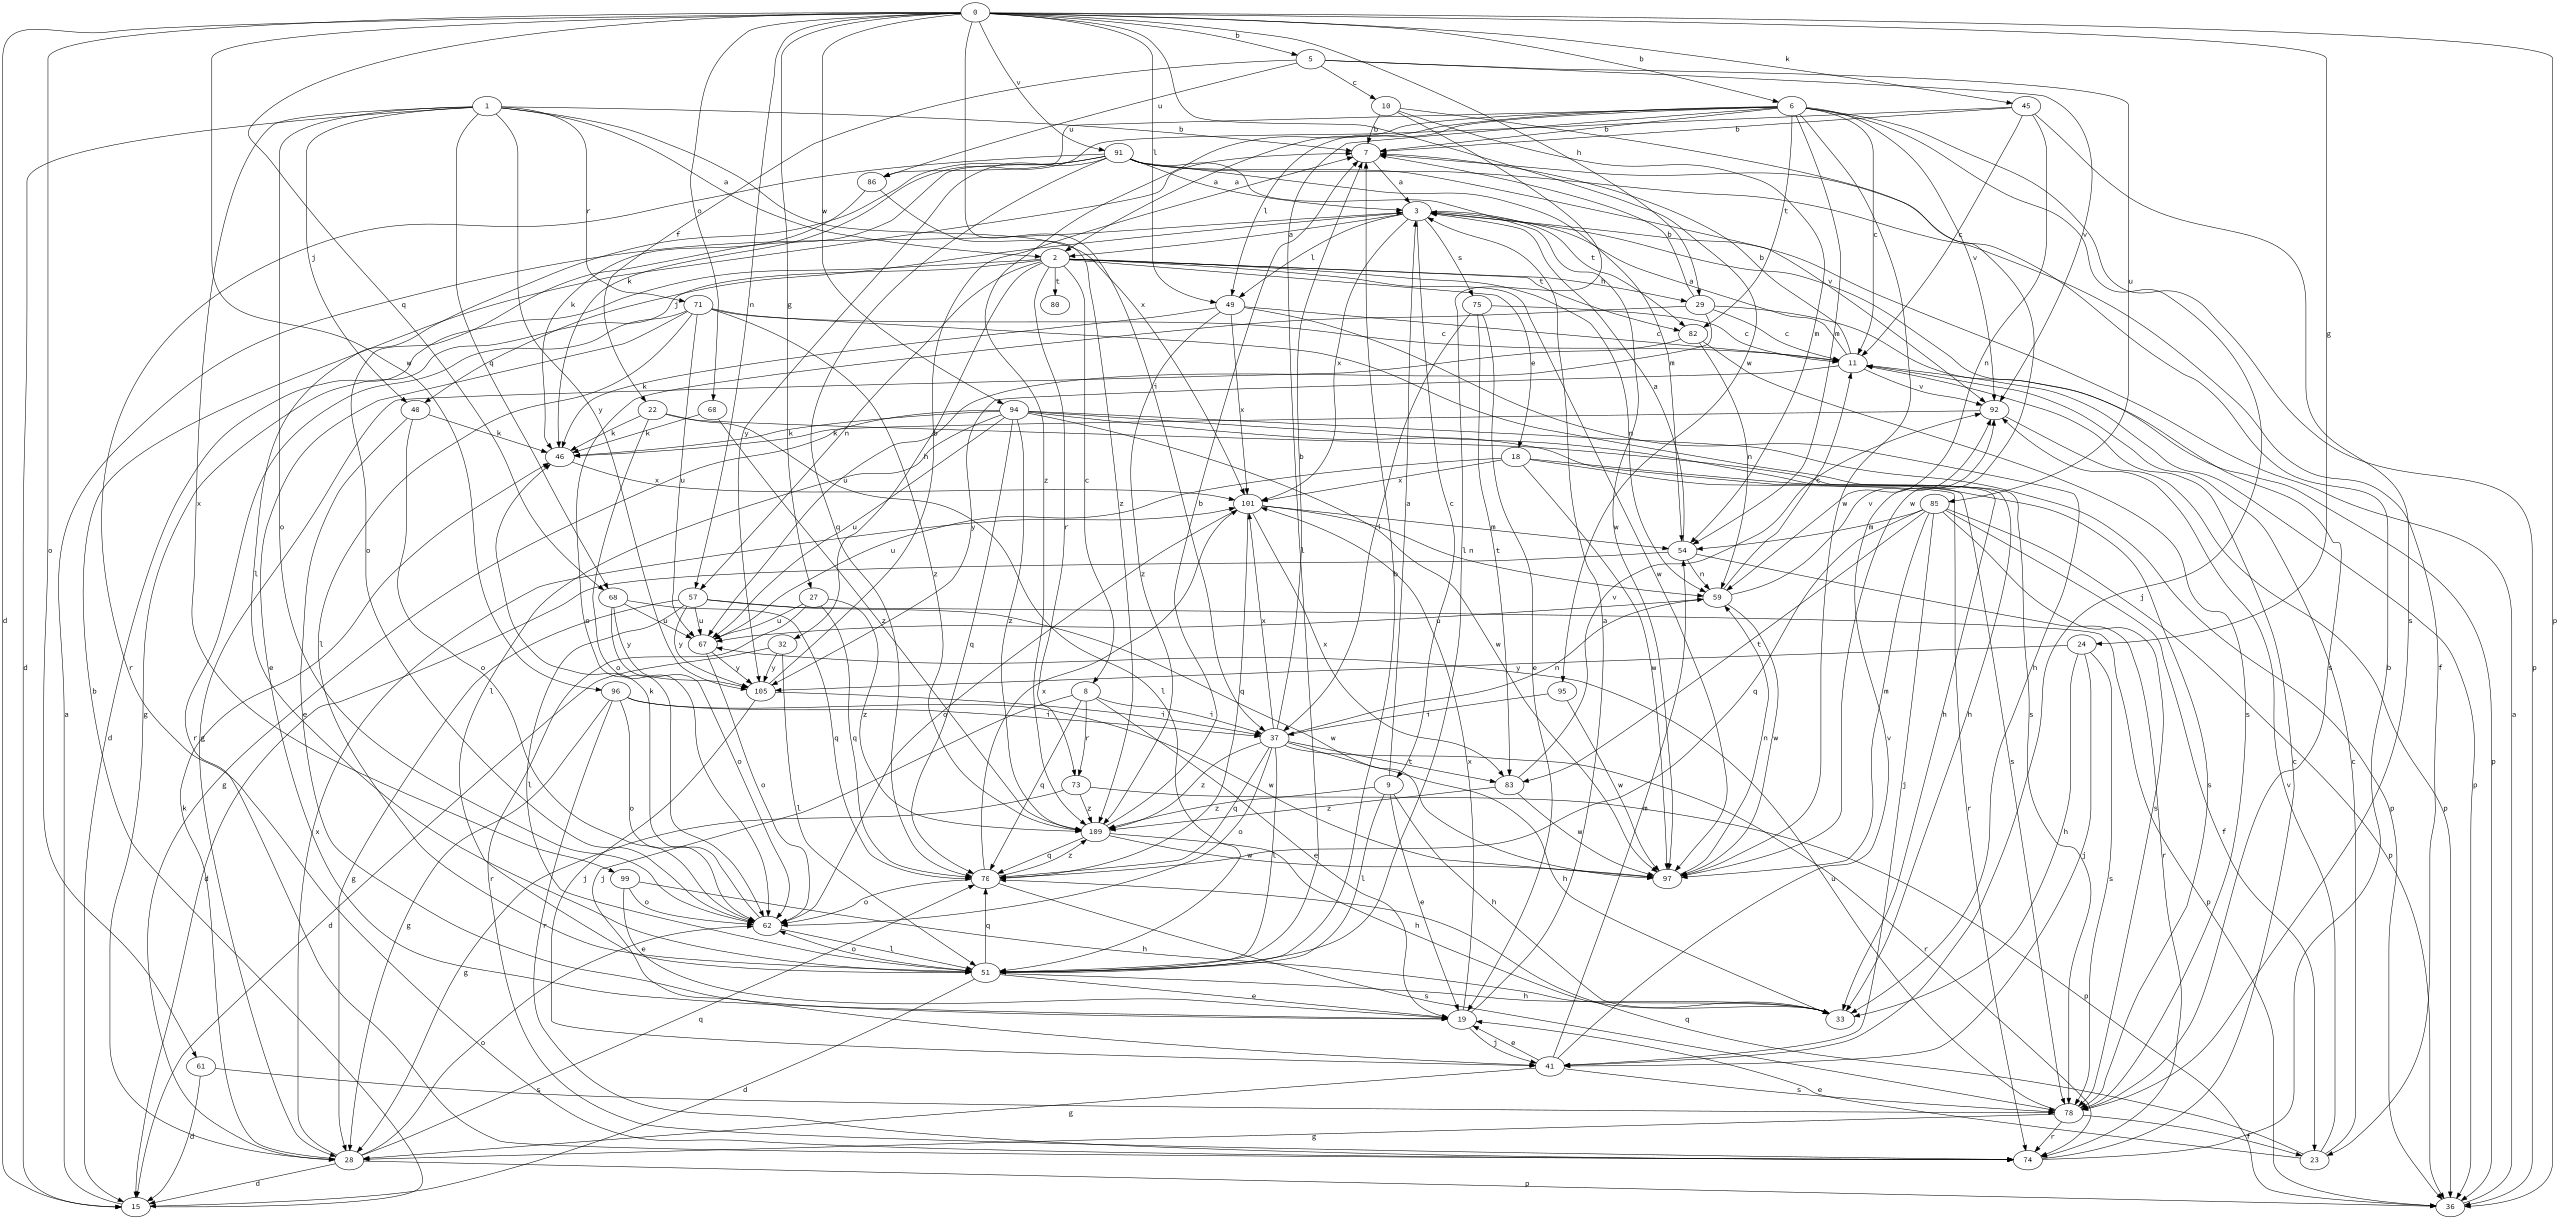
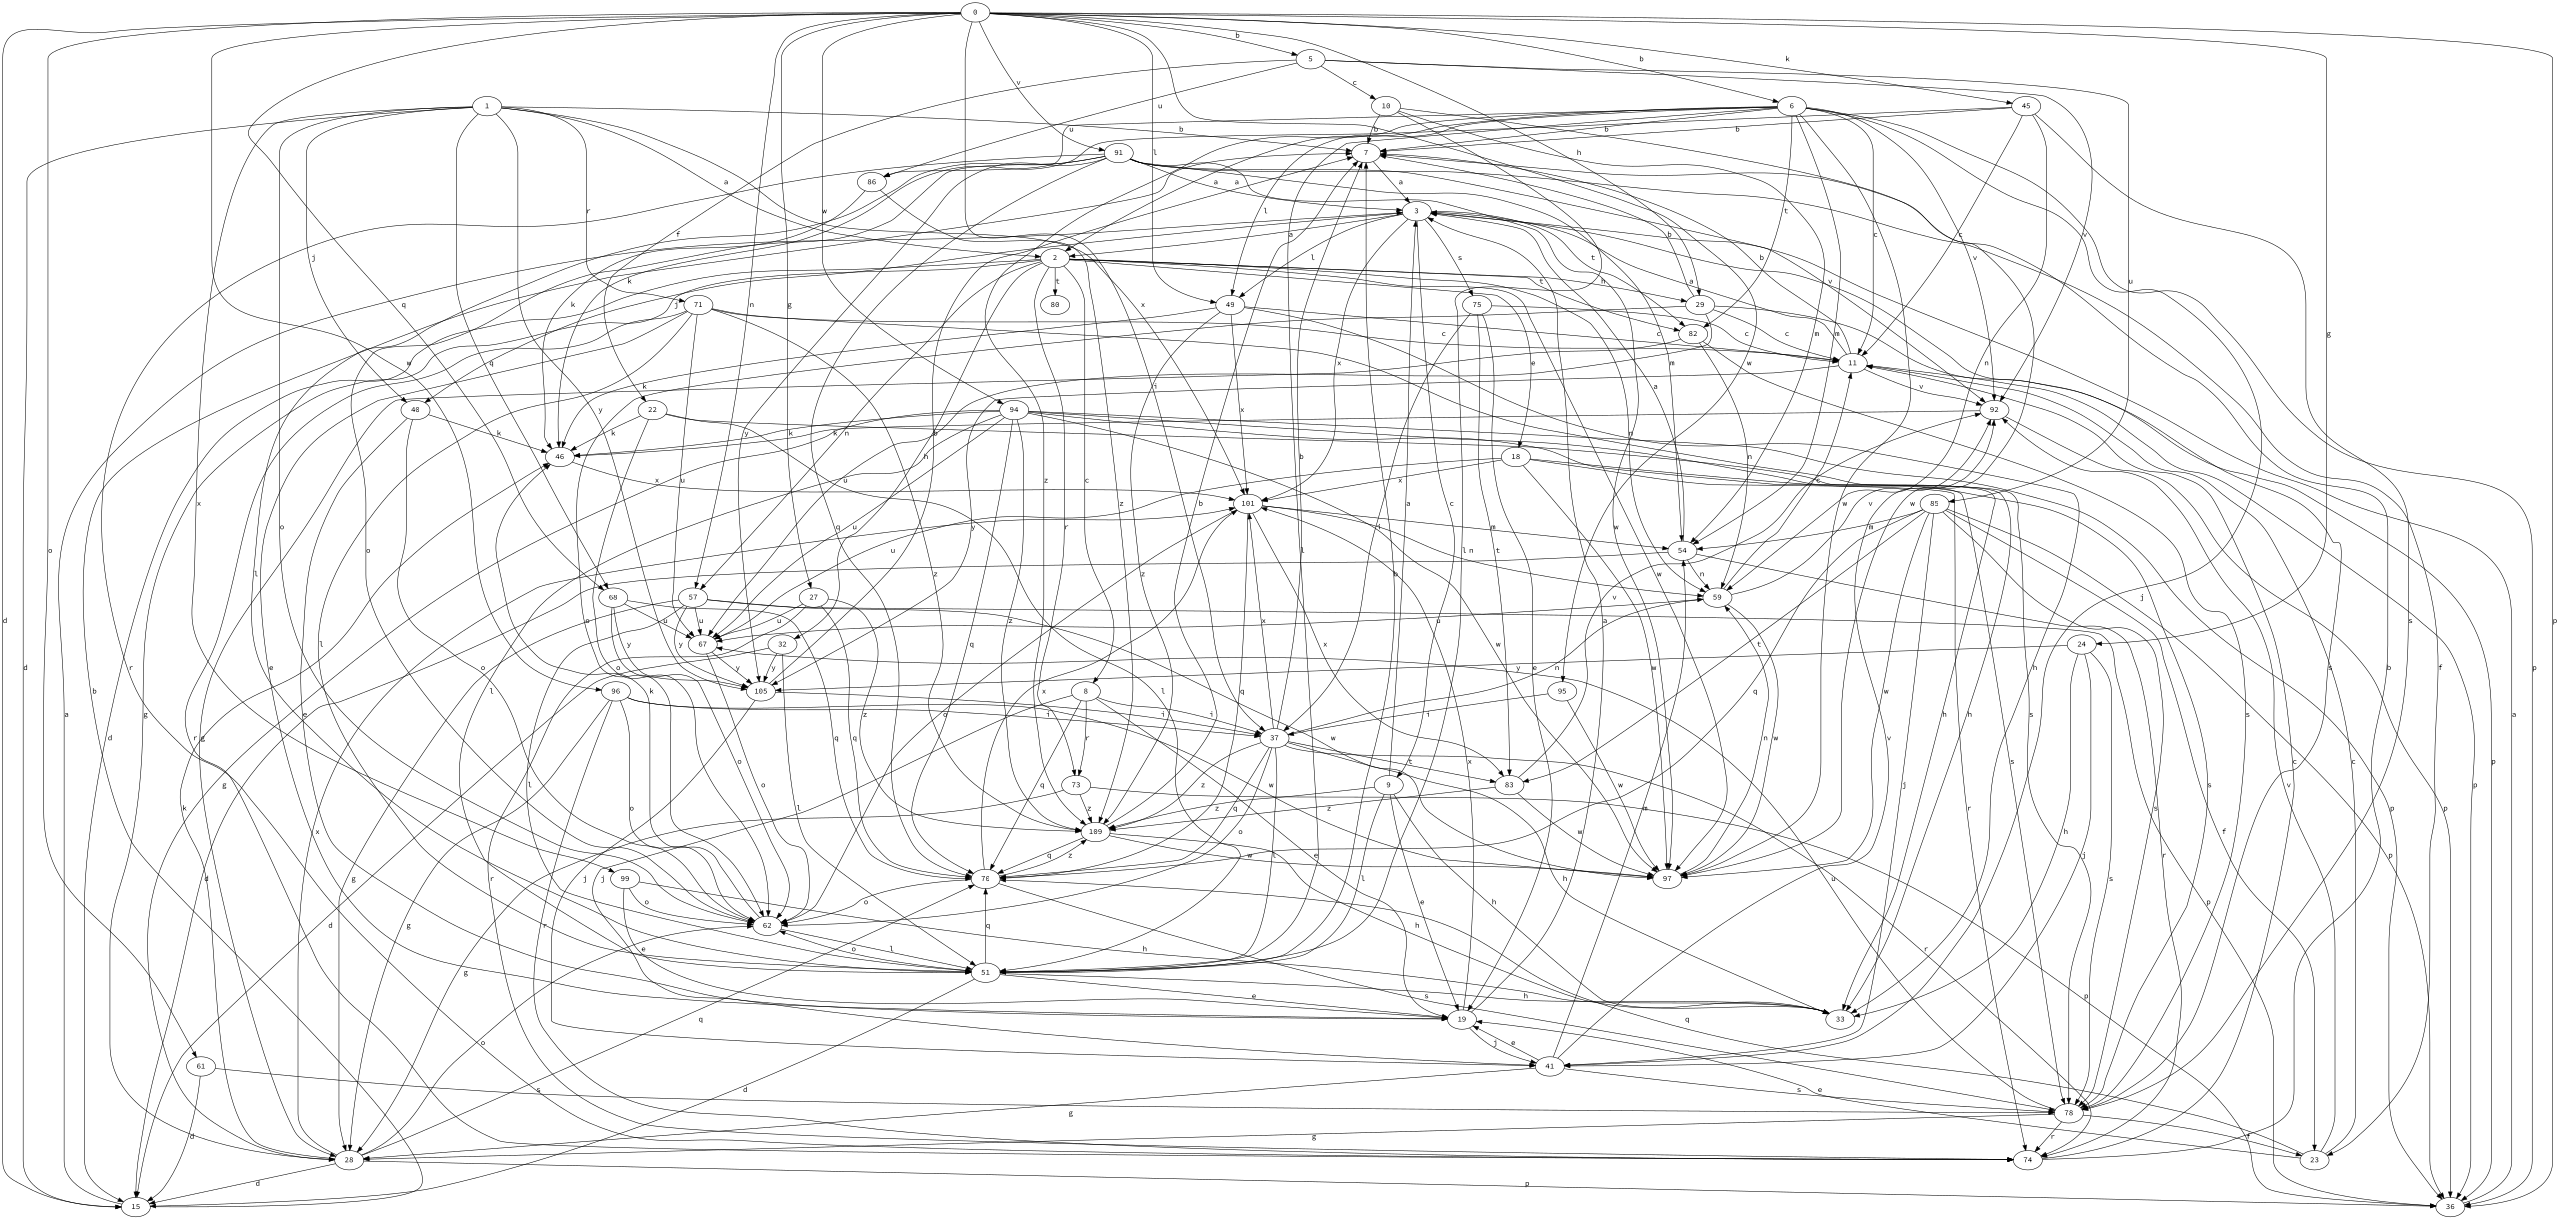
node "60": removed
edge "85" -> "97": label "m" -> "w"
